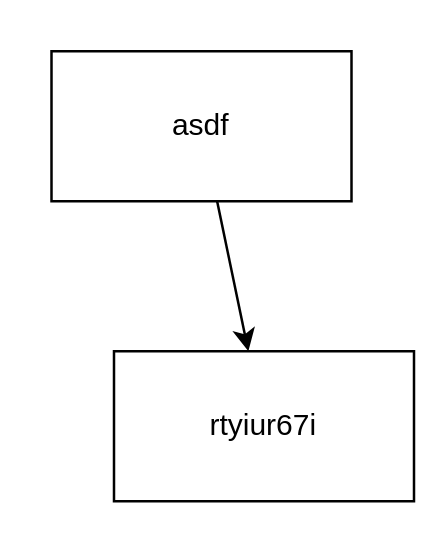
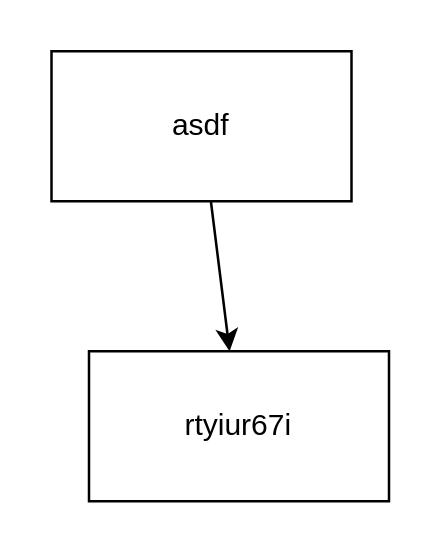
node "rtyiur67i": moved (264, 426) -> (239, 426)
